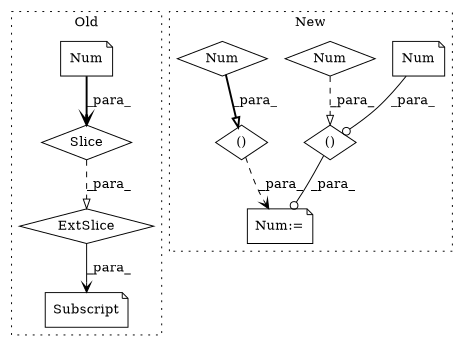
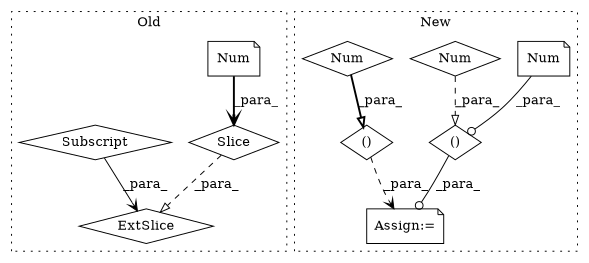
node "Num:=": label "Num:=" -> "Assign:="
edge "ExtSlice" -> "Subscript": reversed
node "Subscript": shape note -> diamond
